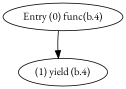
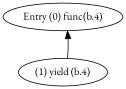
edge "Entry (0) func(b.4)" -> "(1) yield (b.4)": reversed
